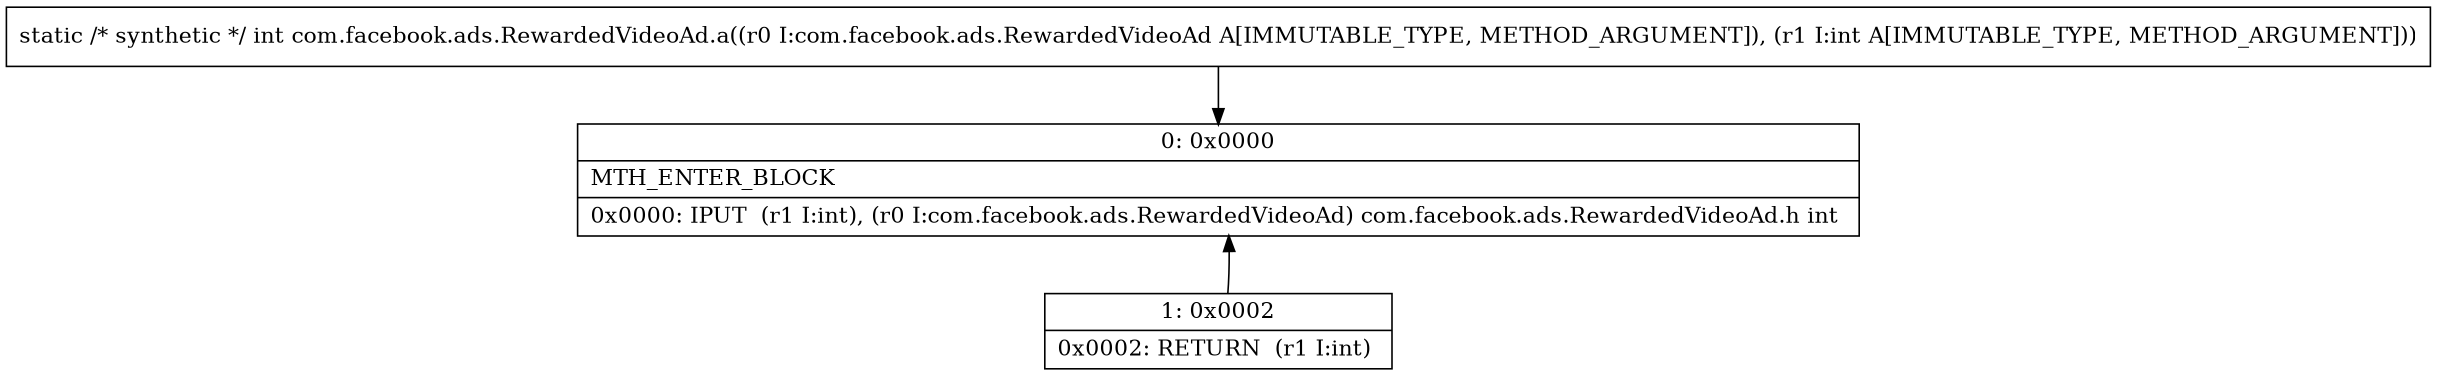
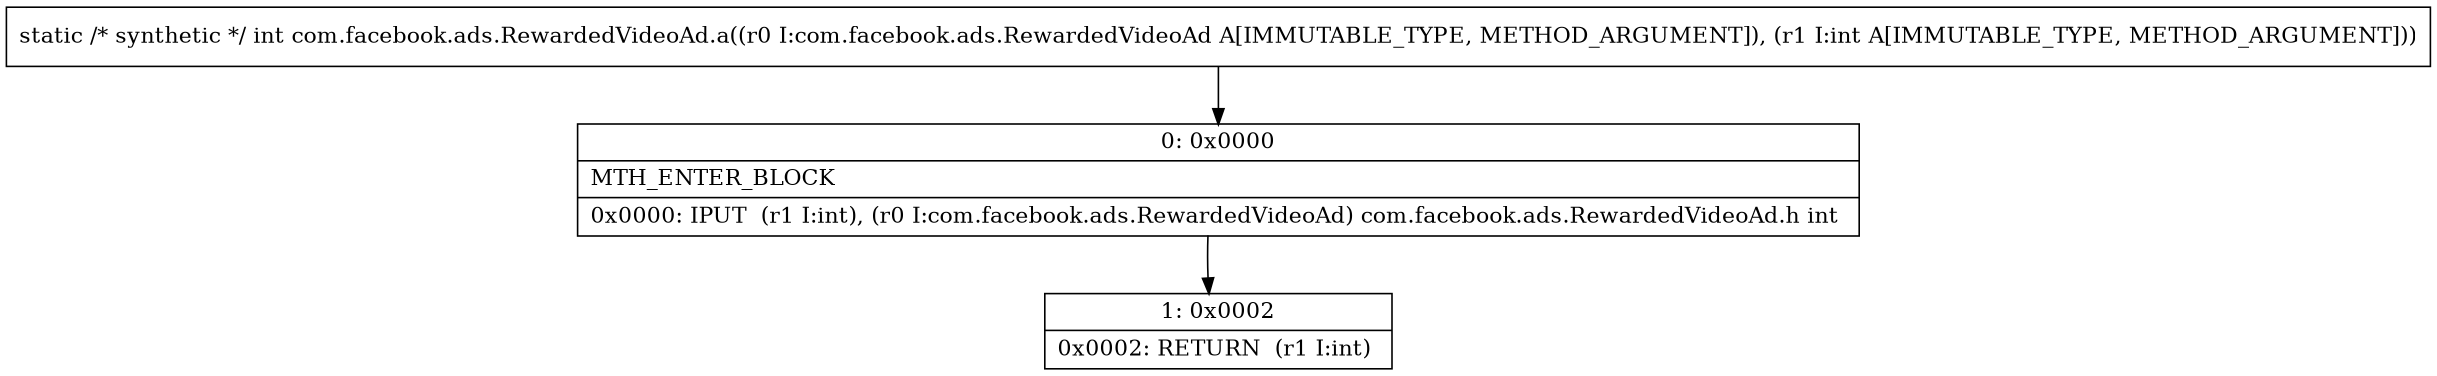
edge "1: 0x0002" -> "0: 0x0000": reversed
